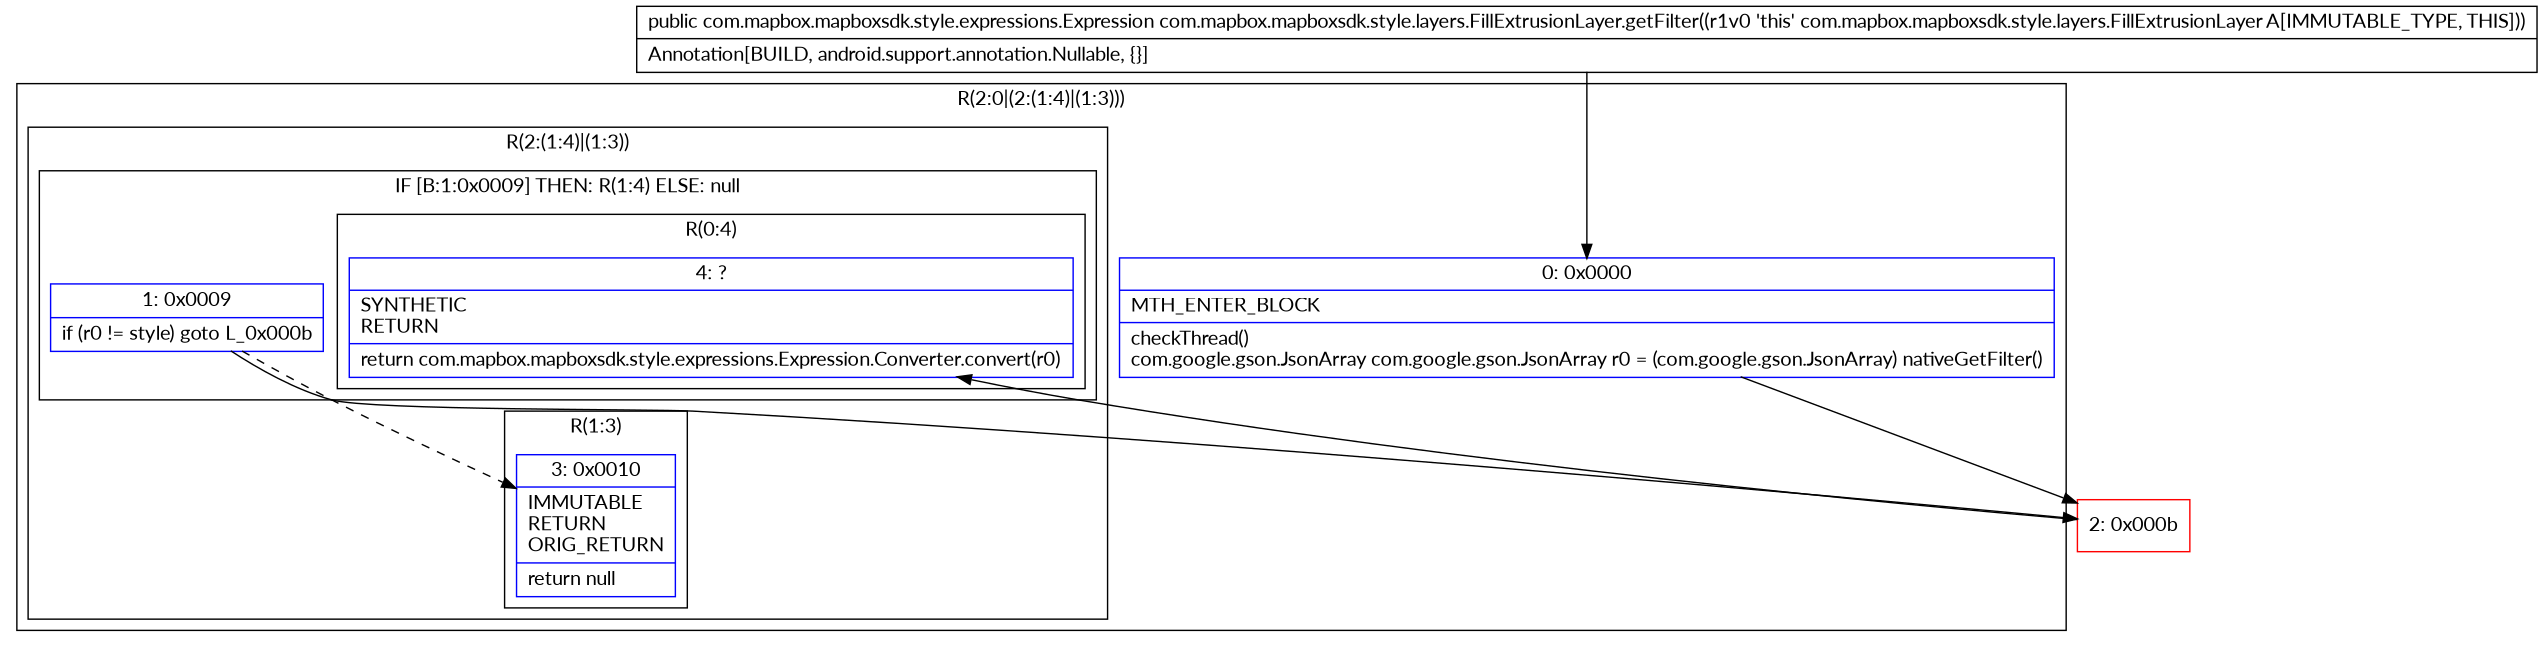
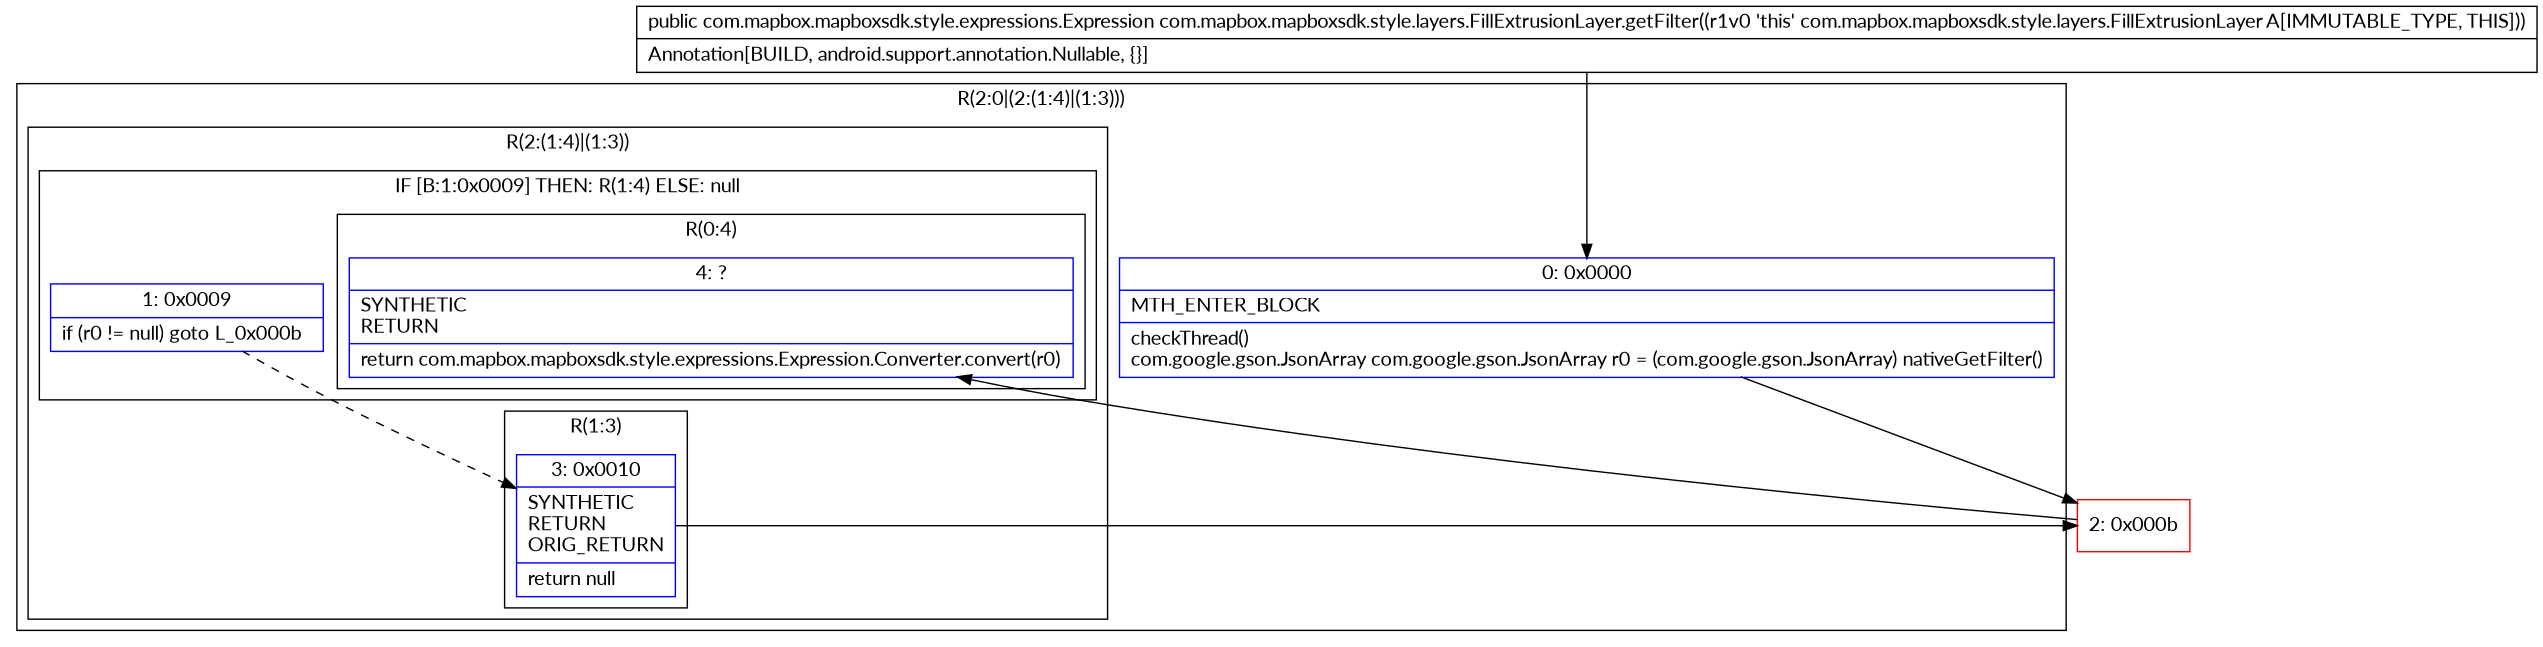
node "1: 0x0009": text "if (r0 != style) goto L_0x000b" -> "if (r0 != null) goto L_0x000b"
edge "1: 0x0009" -> "2: 0x000b": now "3: 0x0010" -> "2: 0x000b"
node "3: 0x0010": text "IMMUTABLE" -> "SYNTHETIC"
